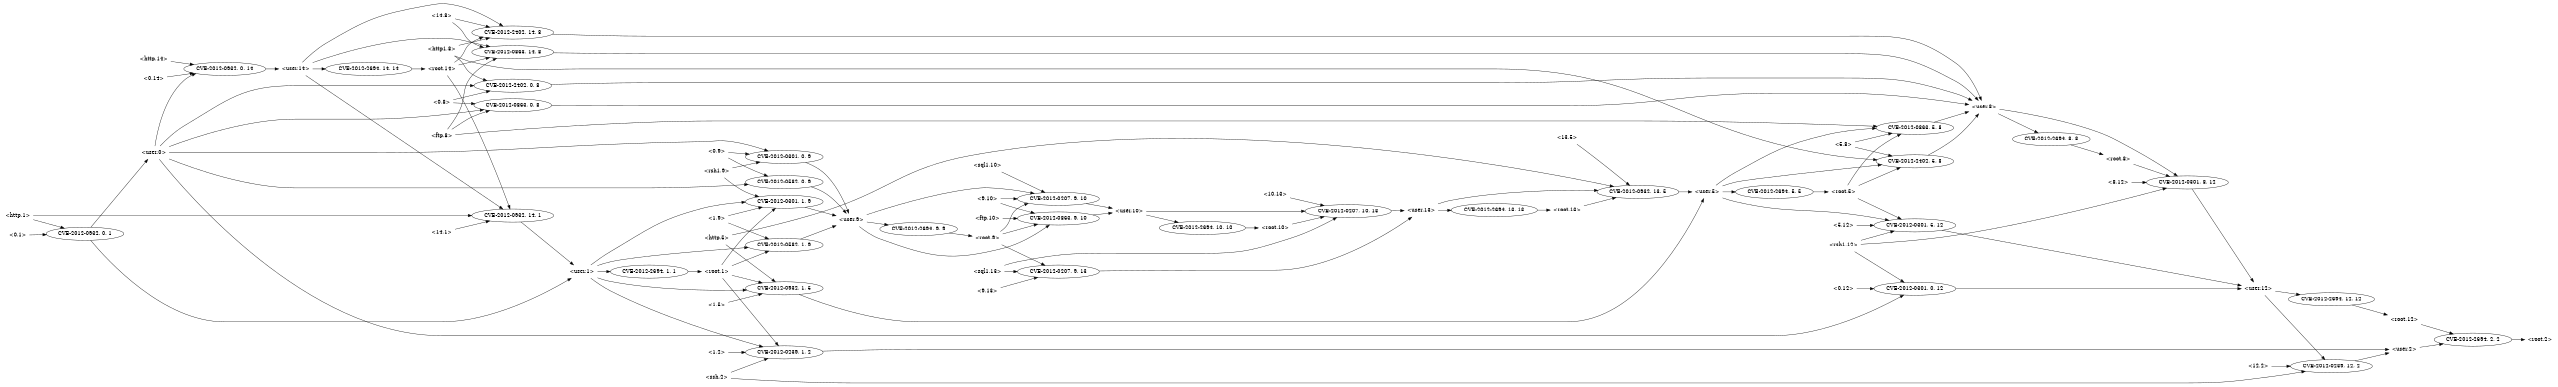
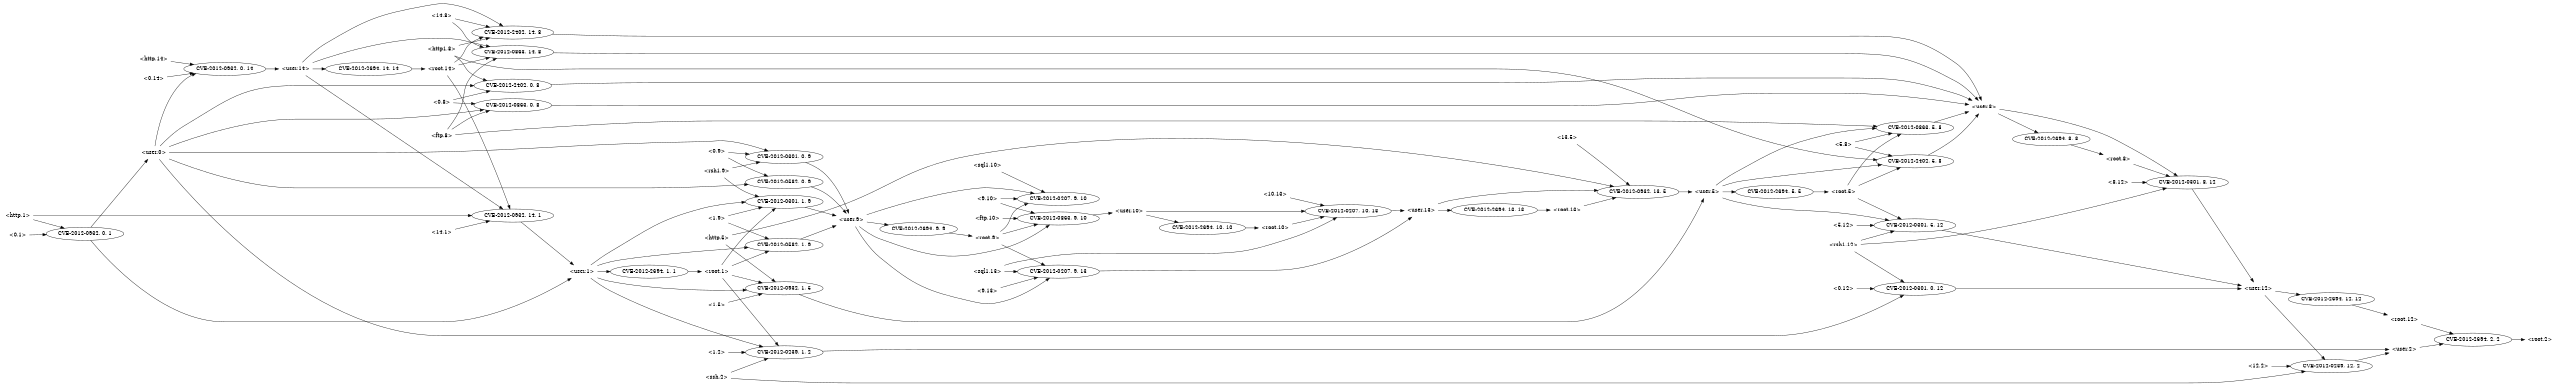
edge "CVE-2012-0207, 9, 10" -> "<user,10>": removed
edge "<user,9>" -> "CVE-2012-0207, 9, 13": added
